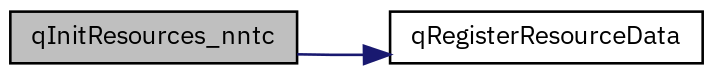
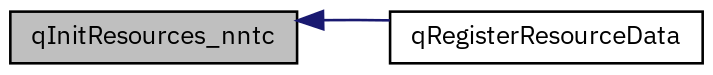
edge "qInitResources_nntc" -> "qRegisterResourceData": reversed
